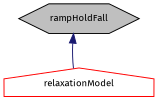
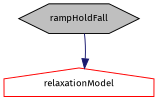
edge "relaxationModel" -> "rampHoldFall": reversed
